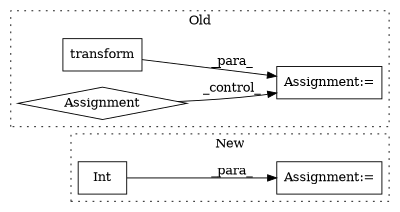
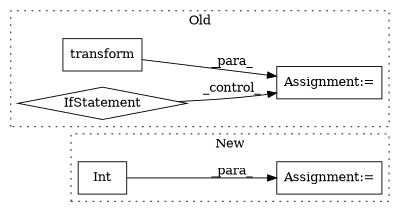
node "Assignment": label "Assignment" -> "IfStatement"
